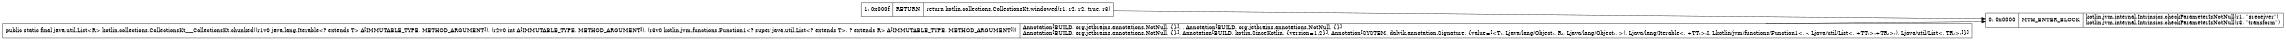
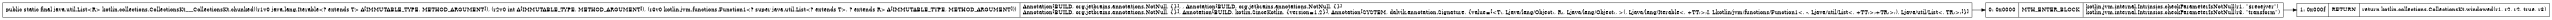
edge "1: 0x000f" -> "0: 0x0000": reversed
